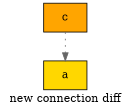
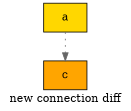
edge "c" -> "a": reversed
